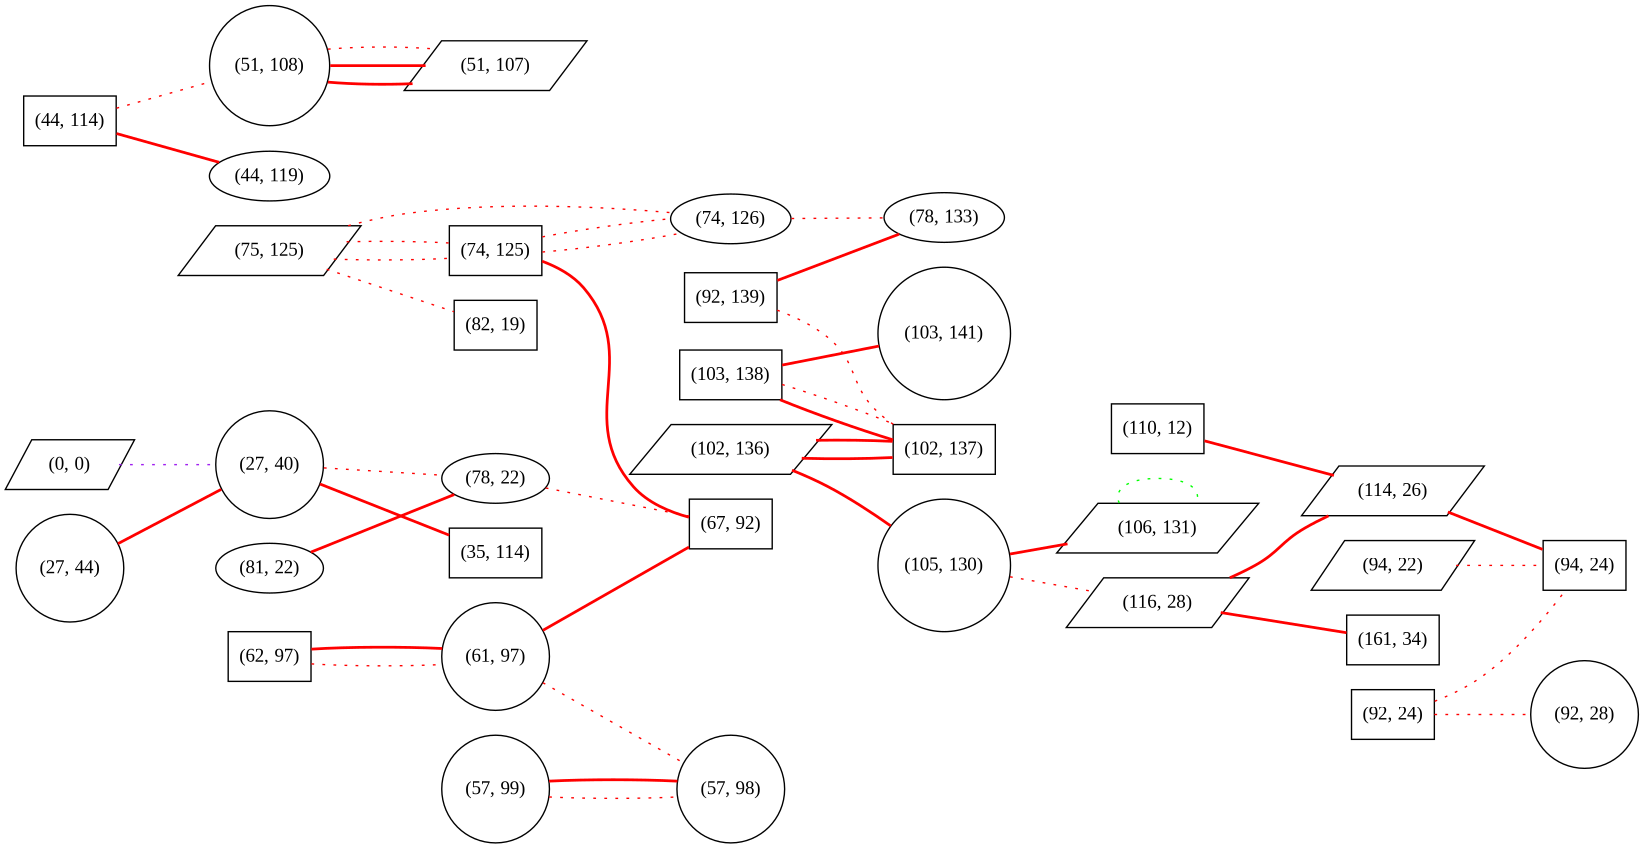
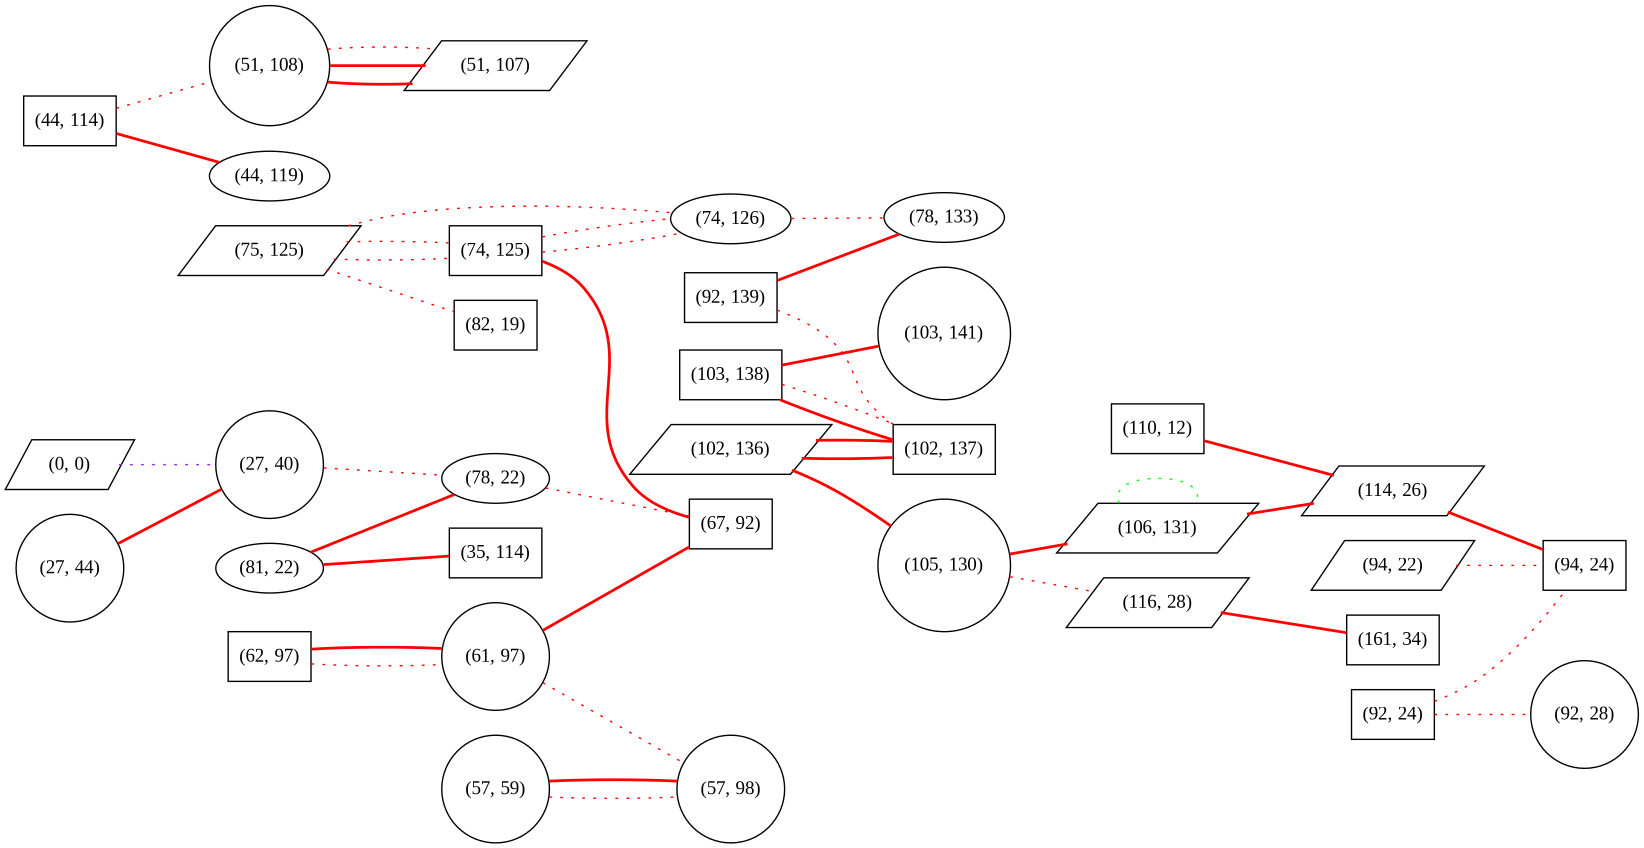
edge "(27, 40)" -- "(35, 114)": now "(81, 22)" -- "(35, 114)"
edge "(114, 26)" -- "(116, 28)": now "(114, 26)" -- "(106, 131)"
node "(57, 99)": label "(57, 99)" -> "(57, 59)"
